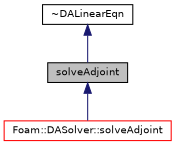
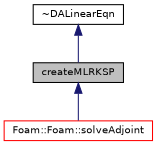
node "solveAdjoint": label "solveAdjoint" -> "createMLRKSP"
node "Foam::DASolver::solveAdjoint": label "Foam::DASolver::solveAdjoint" -> "Foam::Foam::solveAdjoint"
